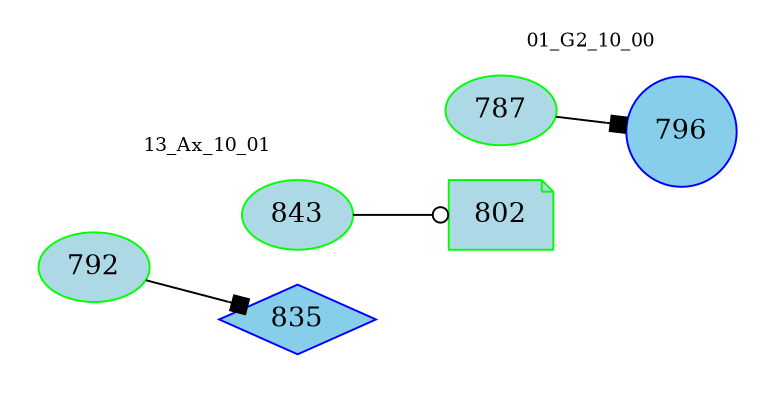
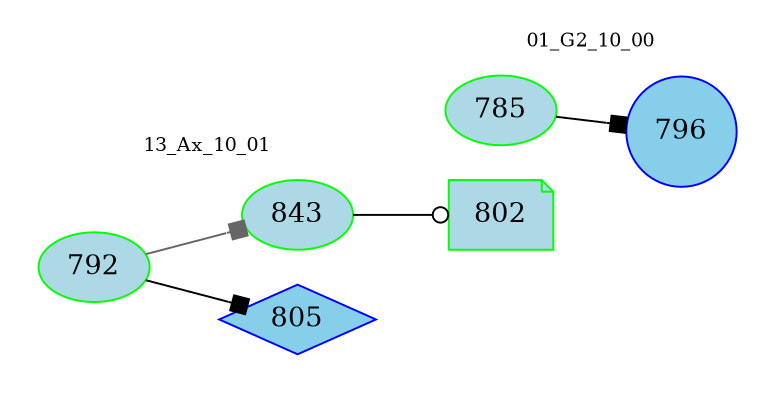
node "787": label "787" -> "785"
edge "792" -> "843": added
node "835": label "835" -> "805"
